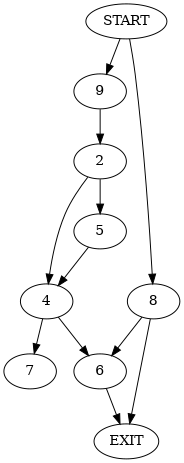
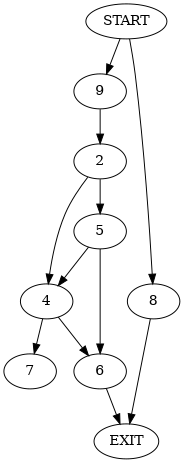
edge "8" -> "6": now "5" -> "6"
